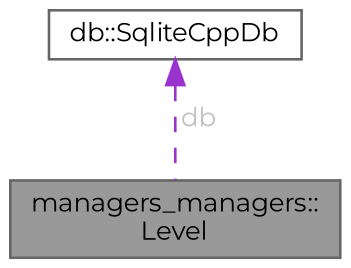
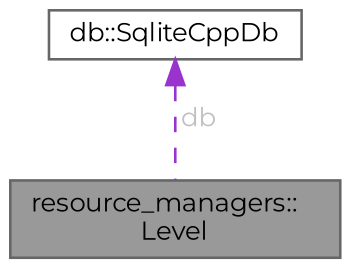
node "managers_managers:: Level": label "managers_managers:: Level" -> "resource_managers:: Level"
